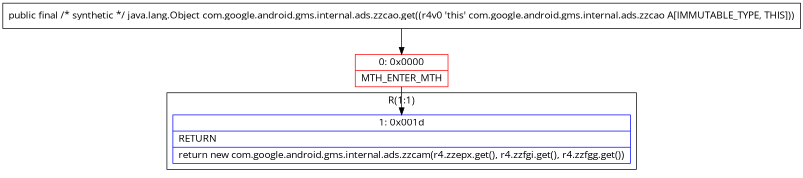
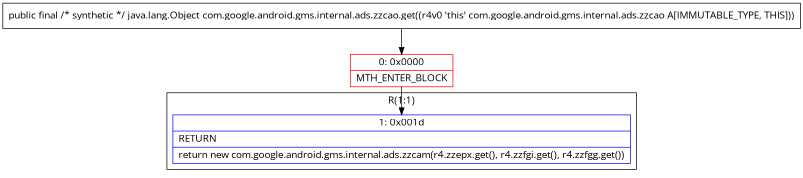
node "0: 0x0000": text "MTH_ENTER_MTH" -> "MTH_ENTER_BLOCK"
